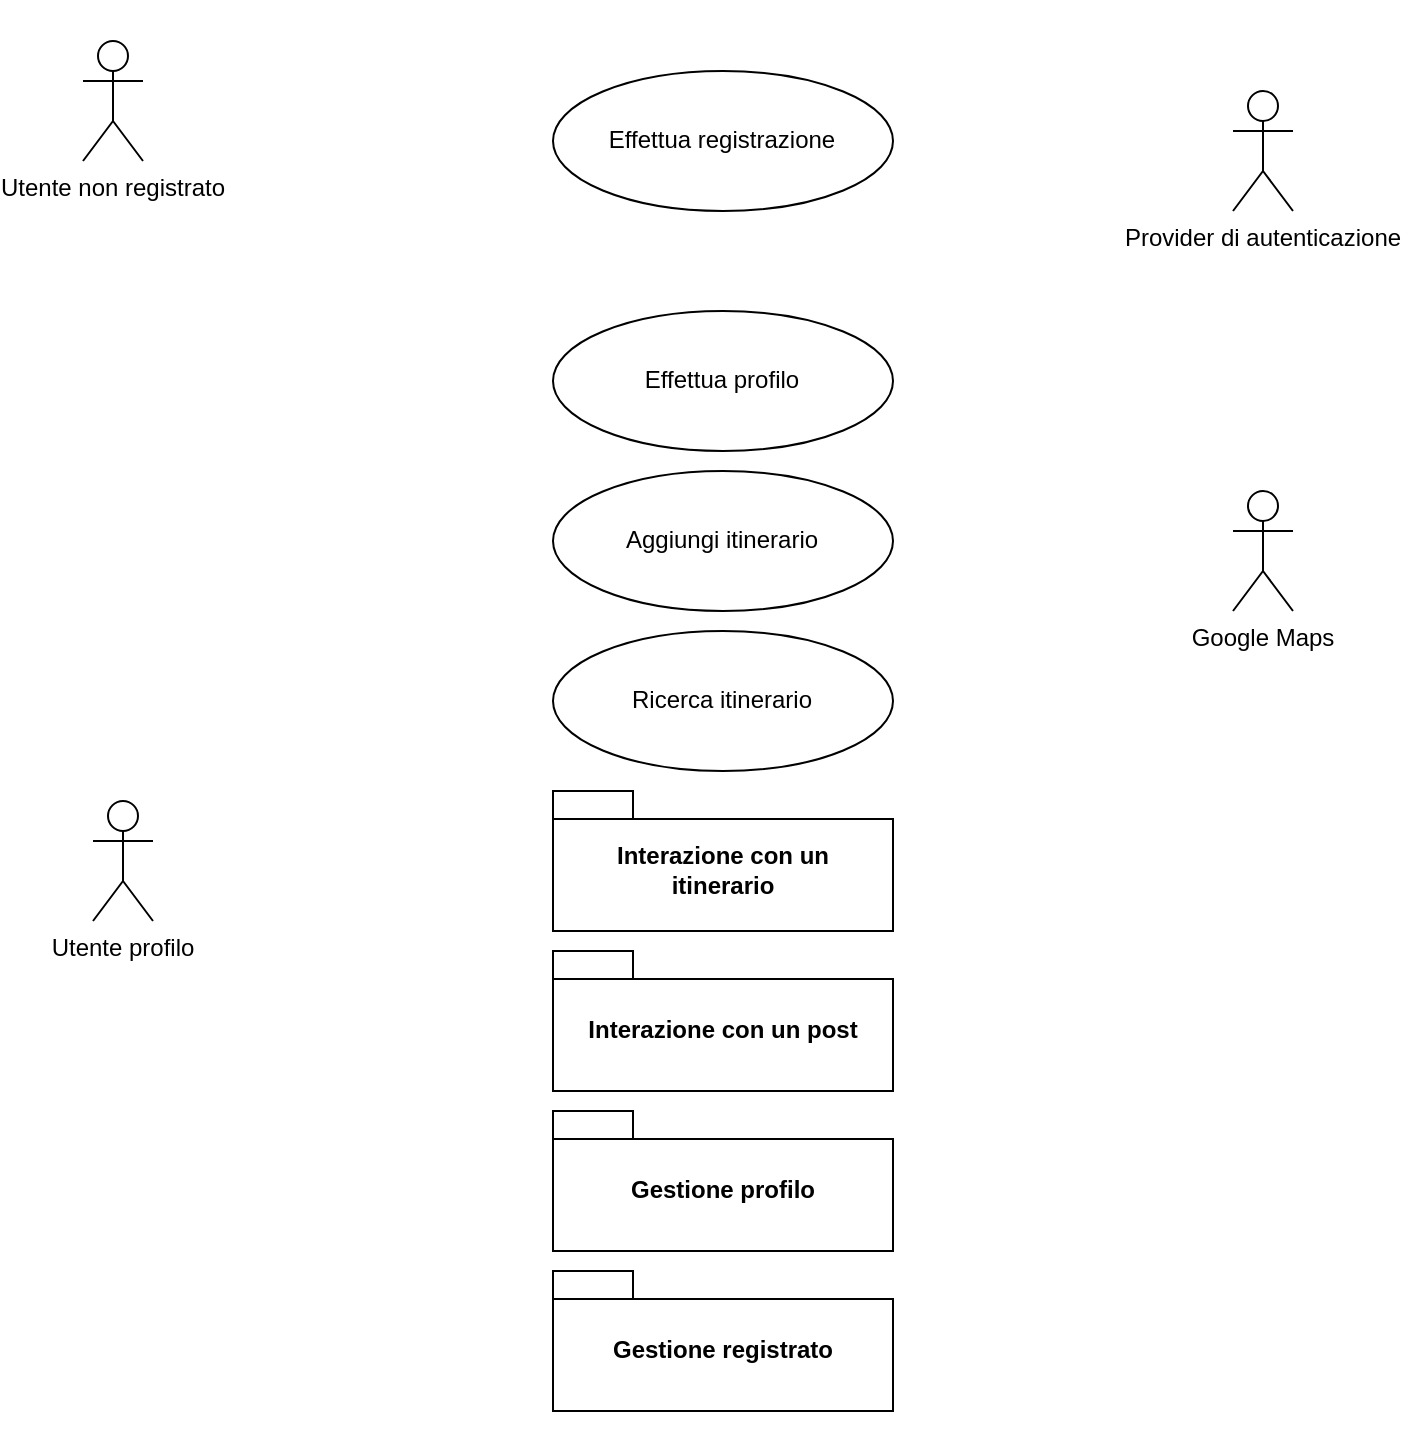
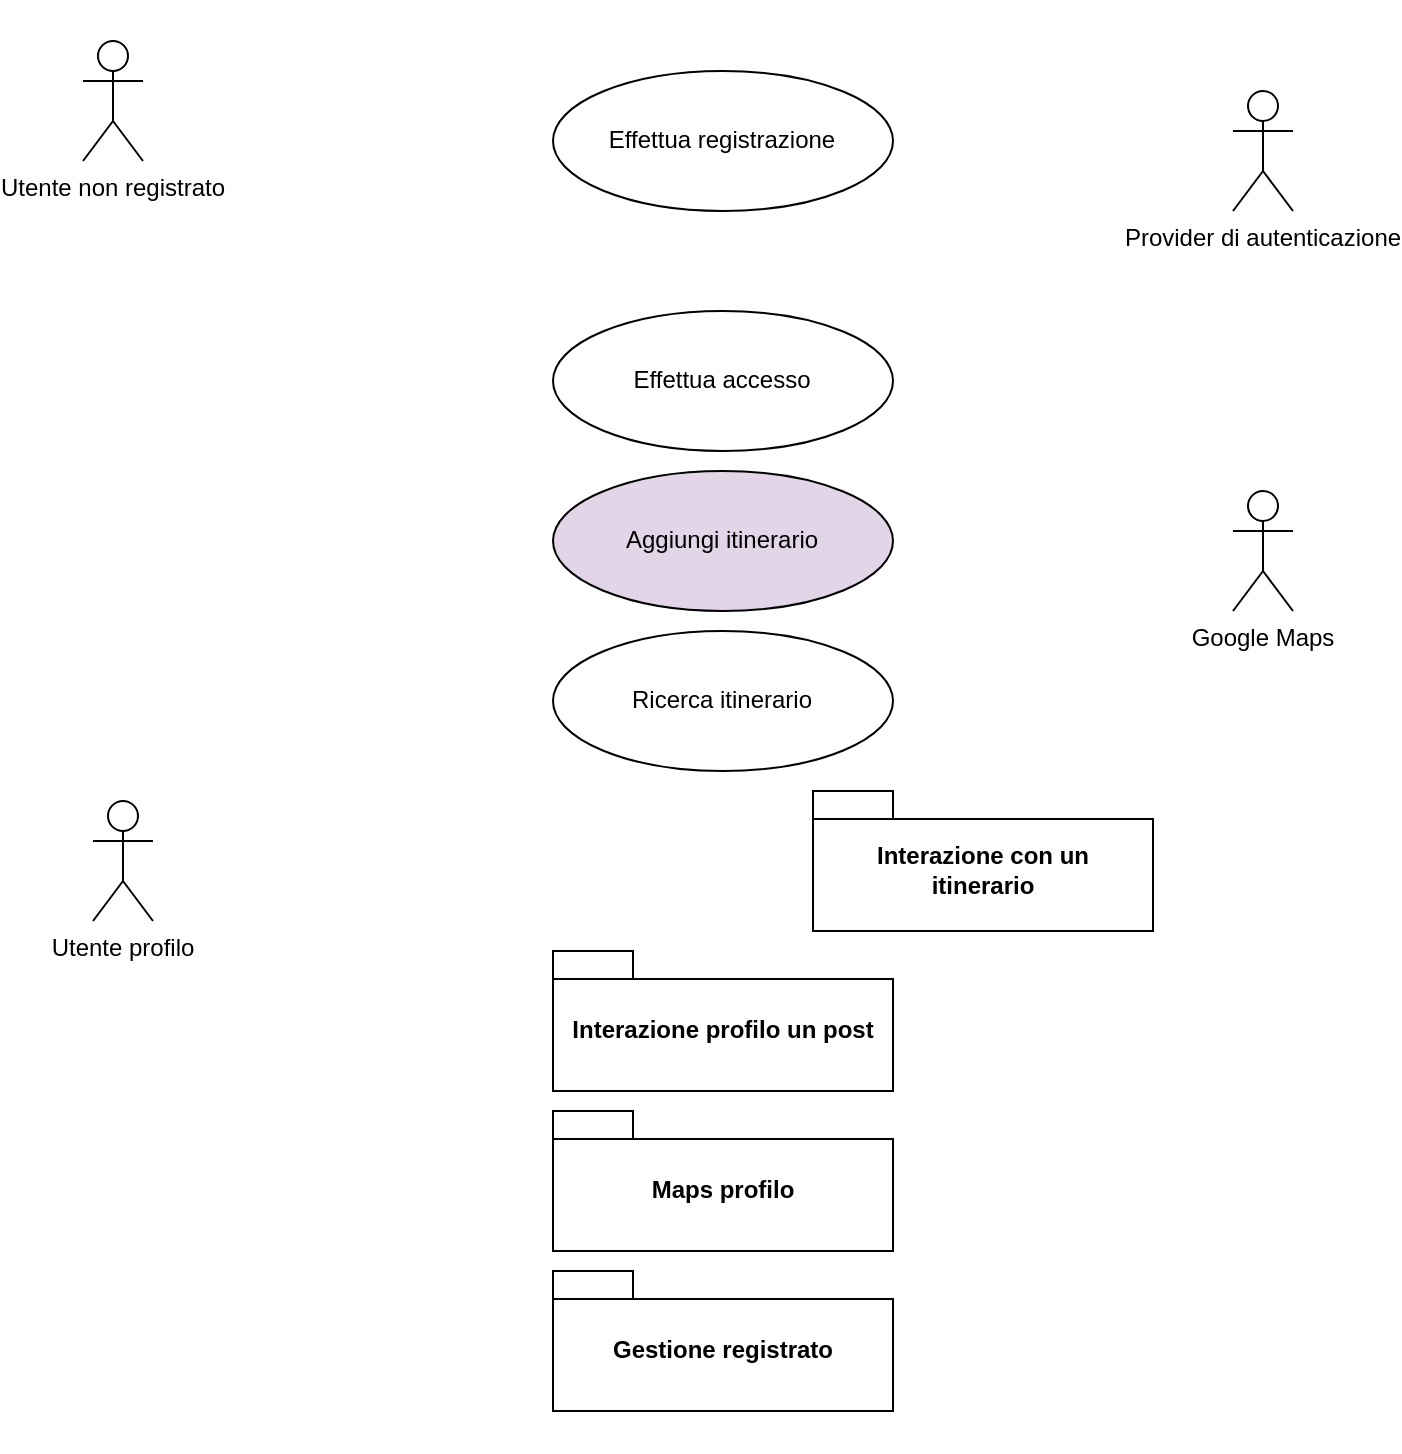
node "Effettua profilo": label "Effettua profilo" -> "Effettua accesso"
node "Aggiungi itinerario": fillcolor #ffffff -> #e1d5e7
node "Interazione con un itinerario": moved (723, 861) -> (983, 861)
node "Interazione con un post": label "Interazione con un post" -> "Interazione profilo un post"
node "Gestione profilo": label "Gestione profilo" -> "Maps profilo"
